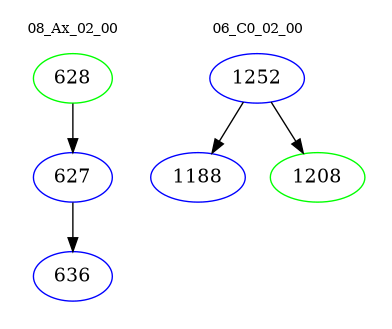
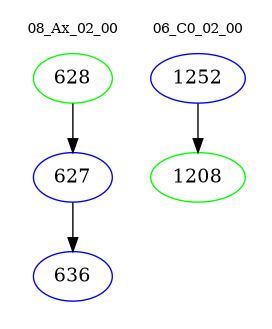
node "1188": removed
